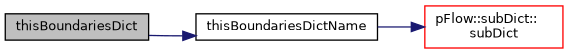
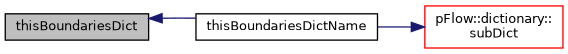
node "pFlow::subDict:: subDict": label "pFlow::subDict:: subDict" -> "pFlow::dictionary:: subDict"
edge "thisBoundariesDict" -> "thisBoundariesDictName": reversed
